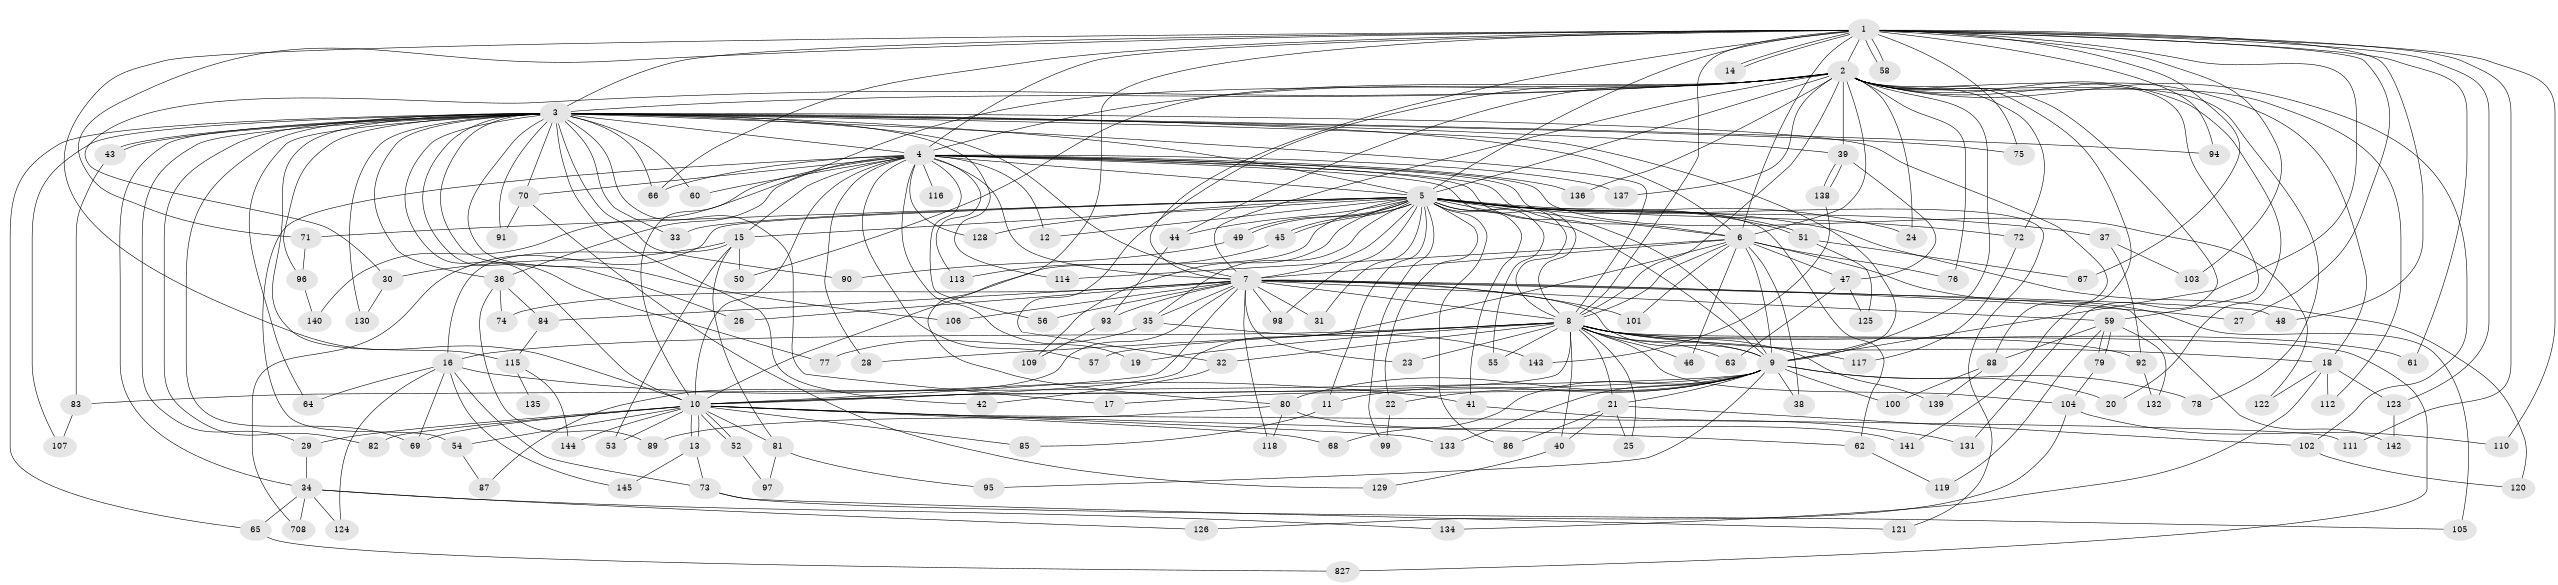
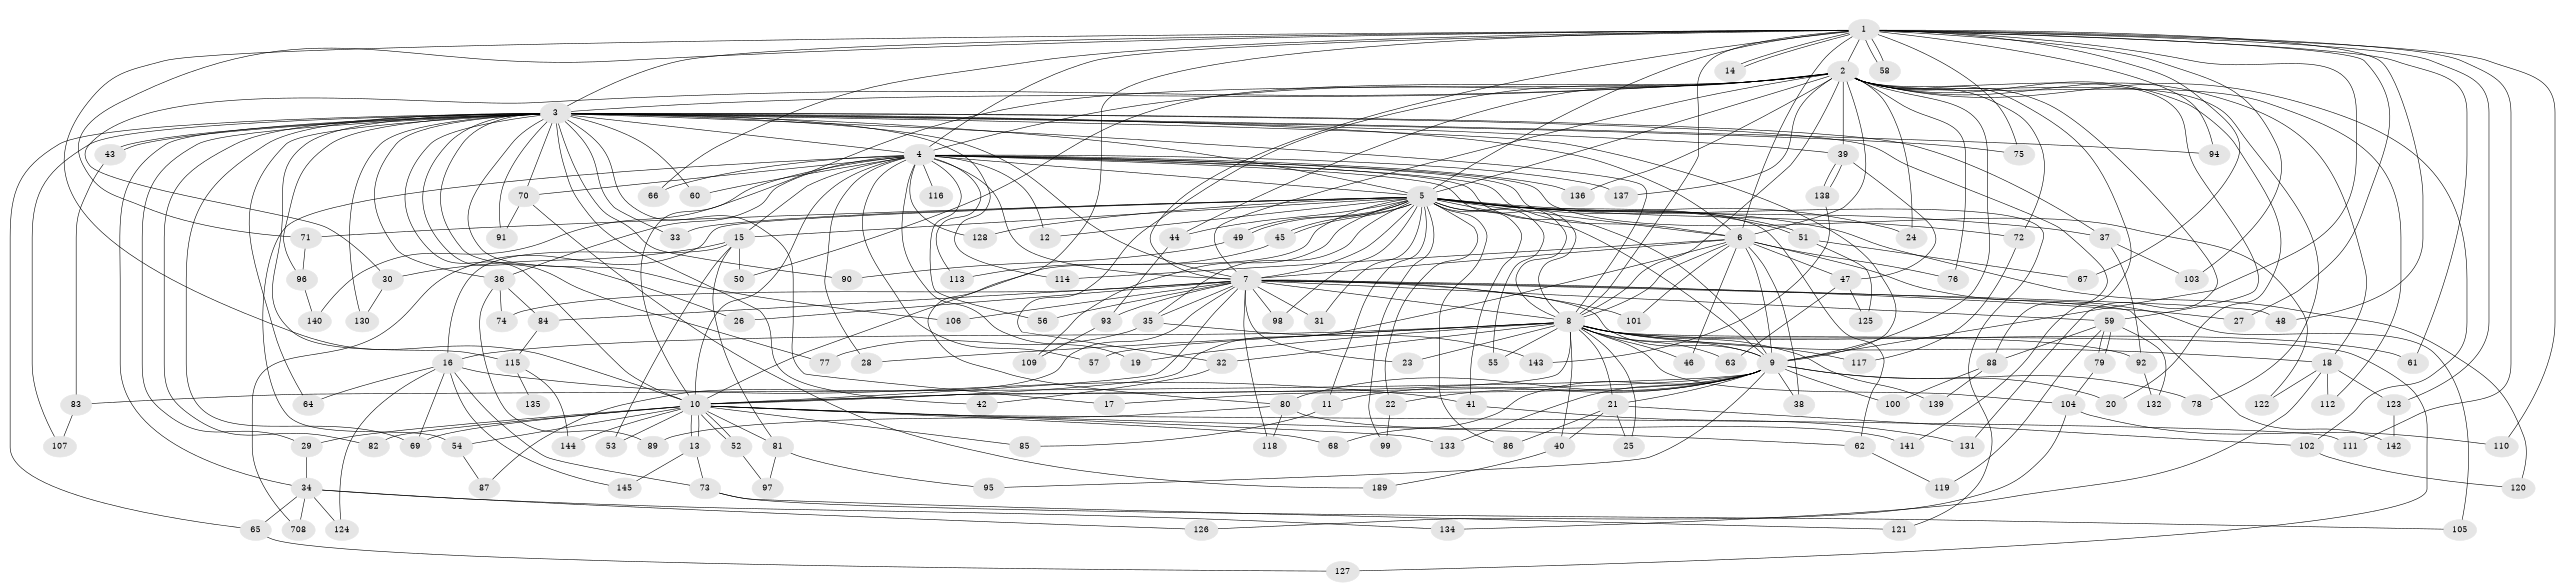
edge "3" -- "66": now "3" -- "37"
node "129": label "129" -> "189"
node "827": label "827" -> "127"
